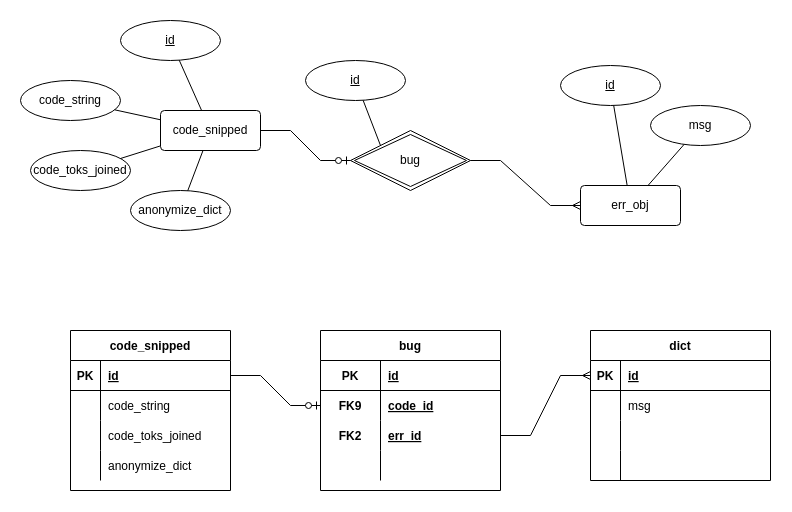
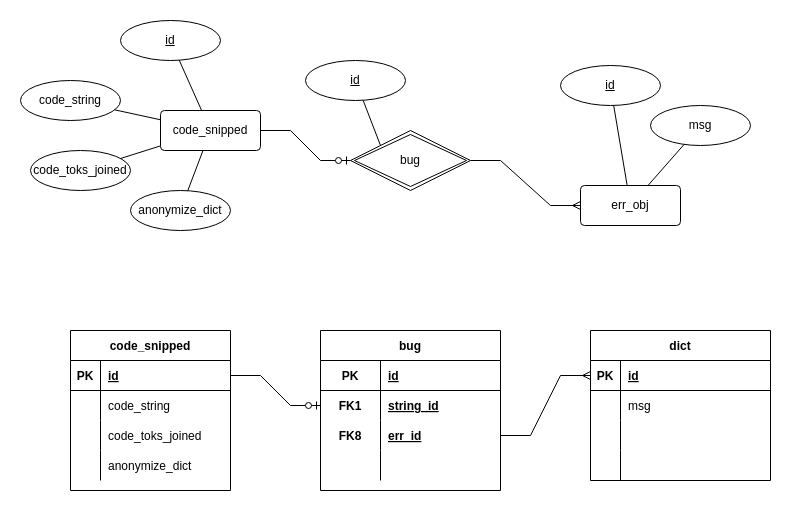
node "FK9": label "FK9" -> "FK1"
node "code_id": label "code_id" -> "string_id"
node "FK2": label "FK2" -> "FK8"
